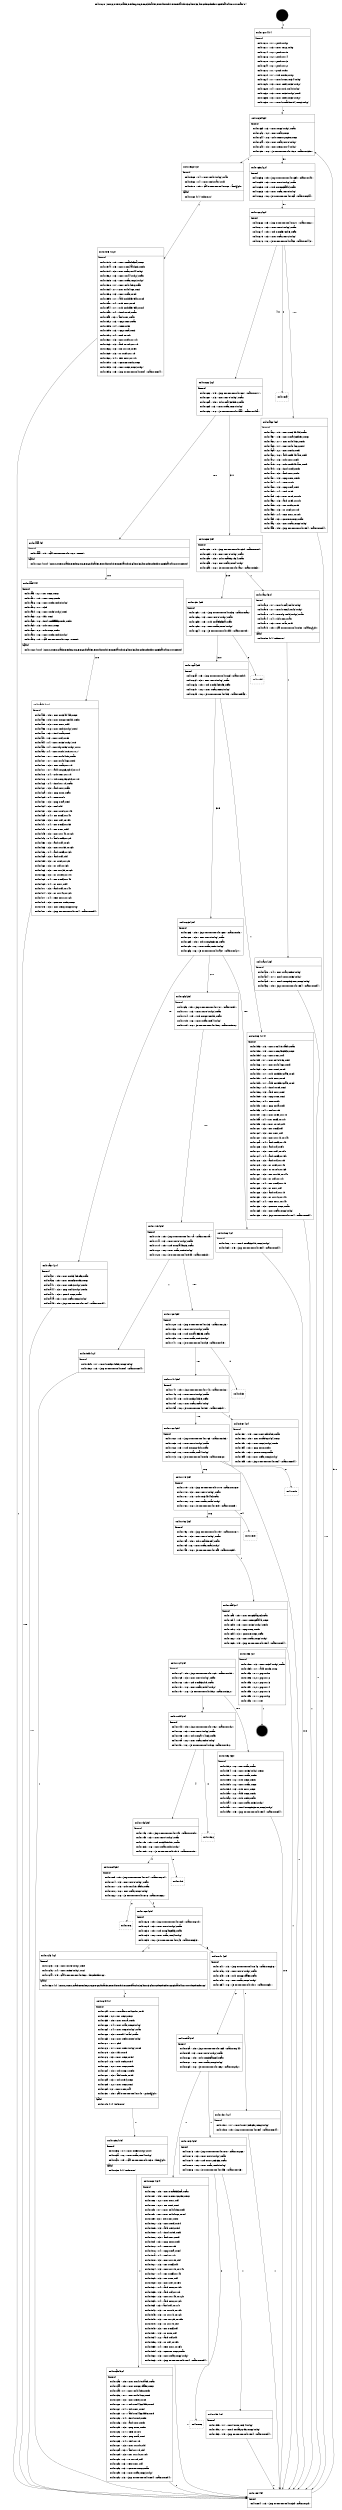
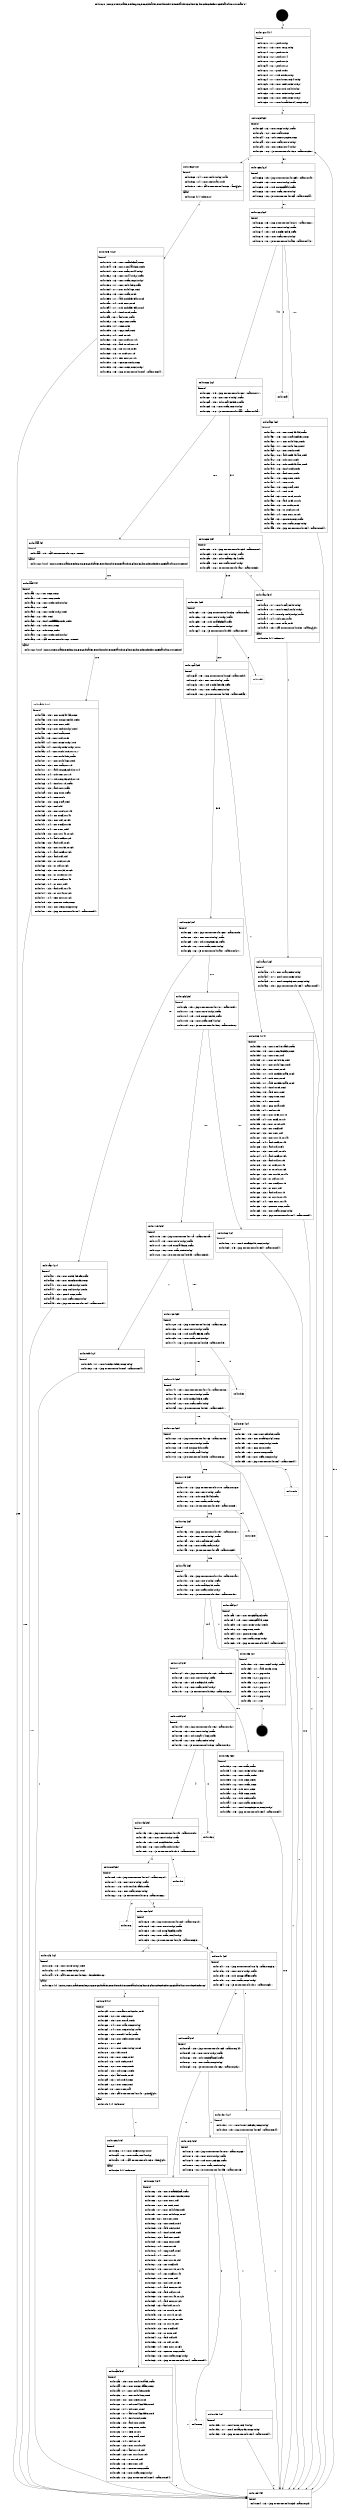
edge "0x4016e3 [25]" -> "0x401b86 [12]": now "0x4016fc [25]" -> "0x401b86 [12]"
edge "0x401975 [102]" -> "0x401ee4 [5]": label " 1" -> " 208"
node "0x4017ab [25]": added
